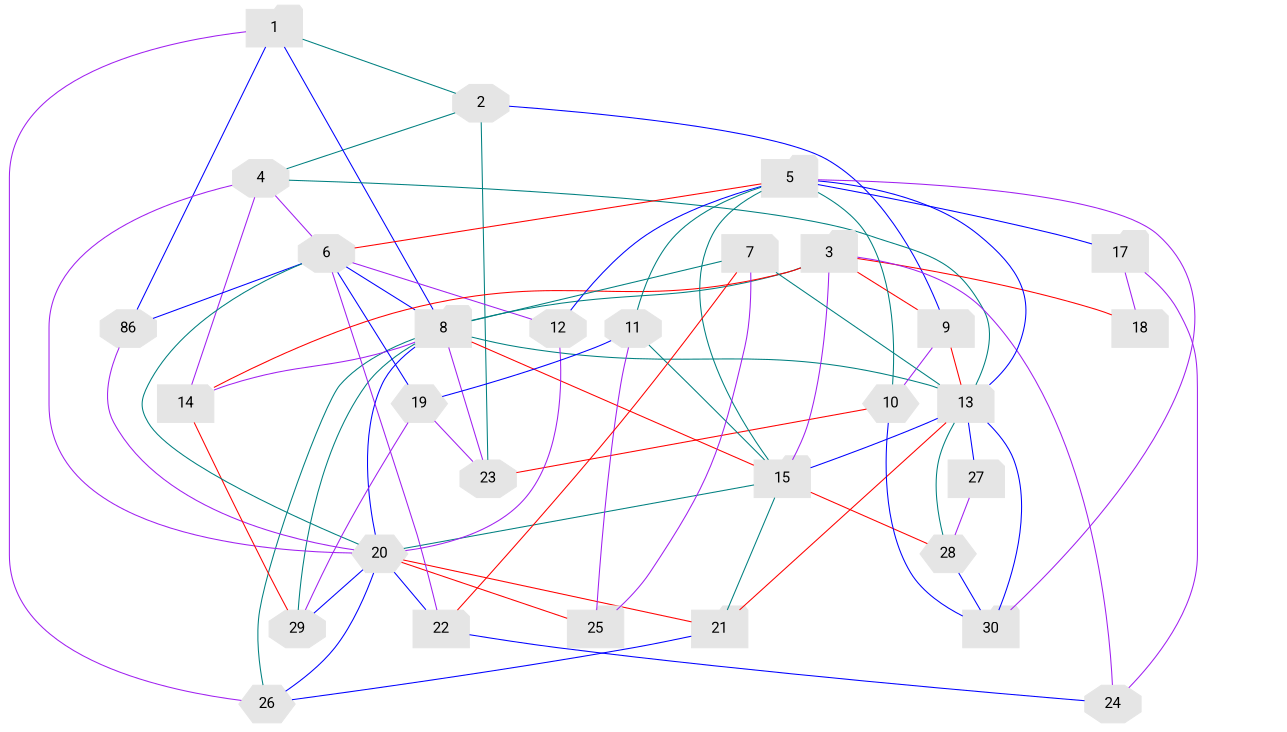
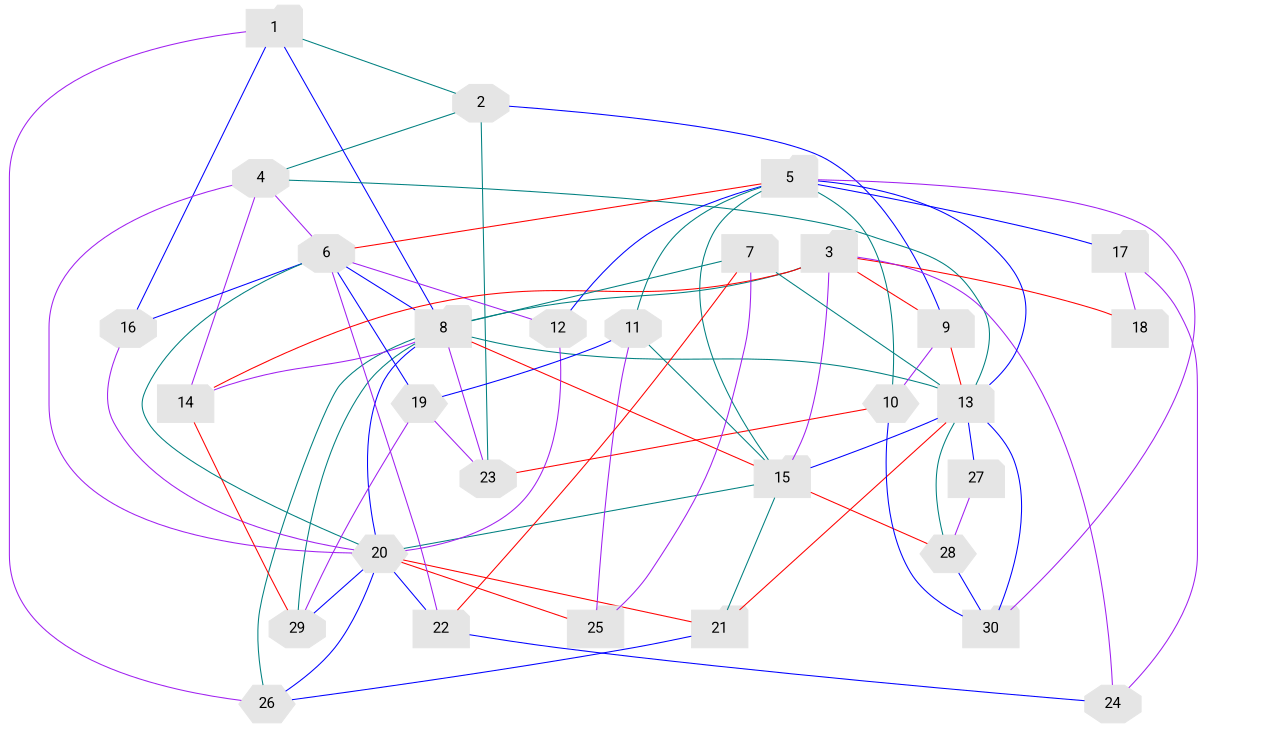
node "86": label "86" -> "16"
